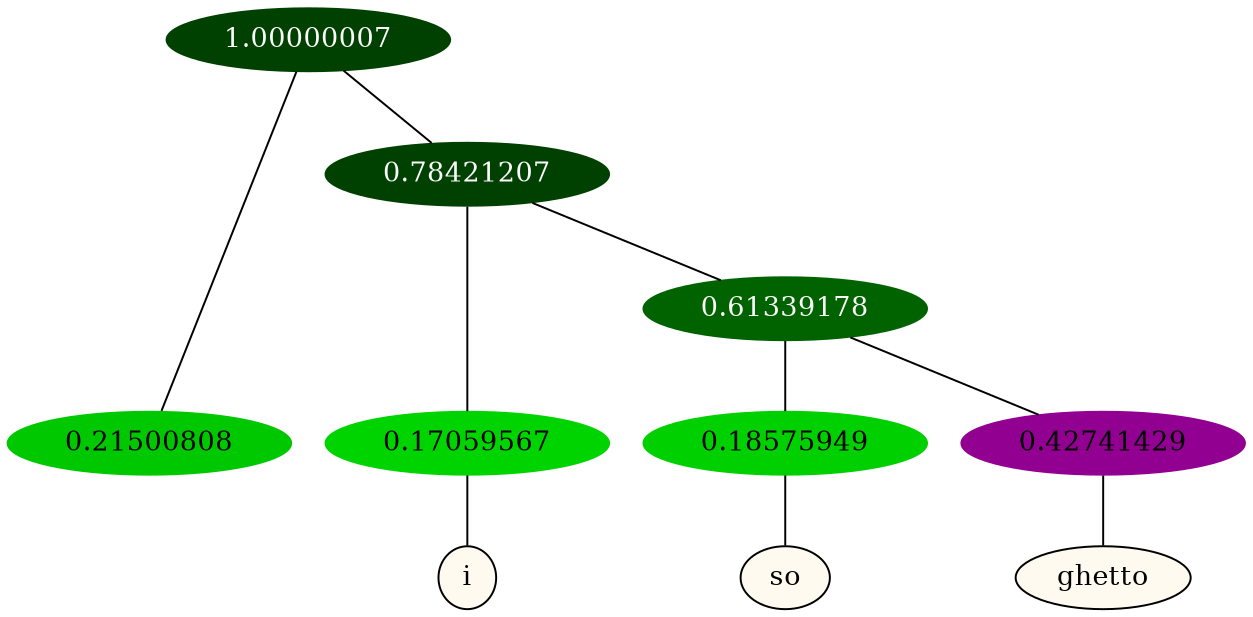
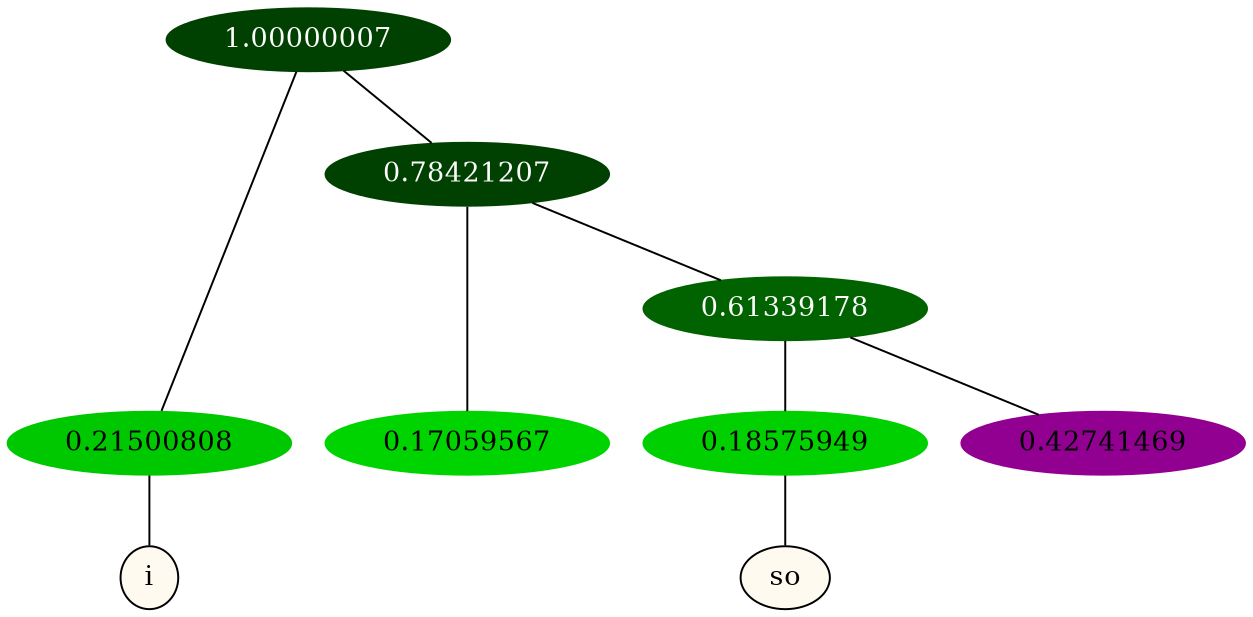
node "0.42741429": label "0.42741429" -> "0.42741469"
edge "0.17059567" -- "i": now "0.21500808" -- "i"
node "ghetto": removed
